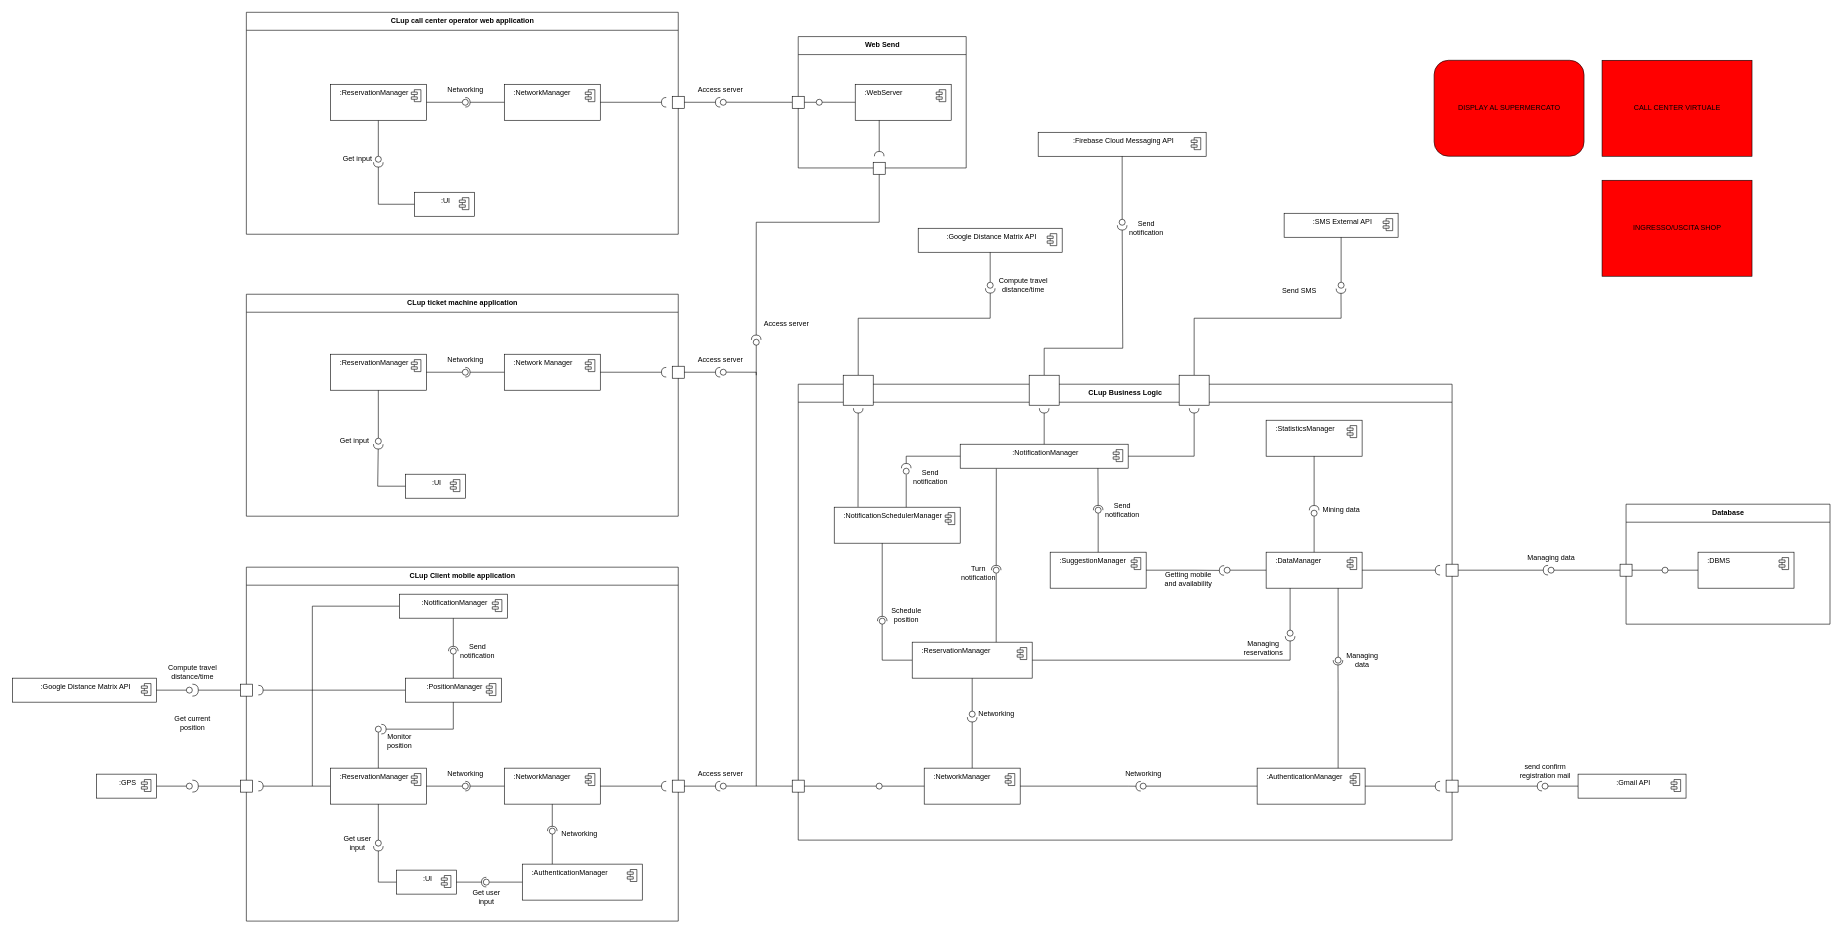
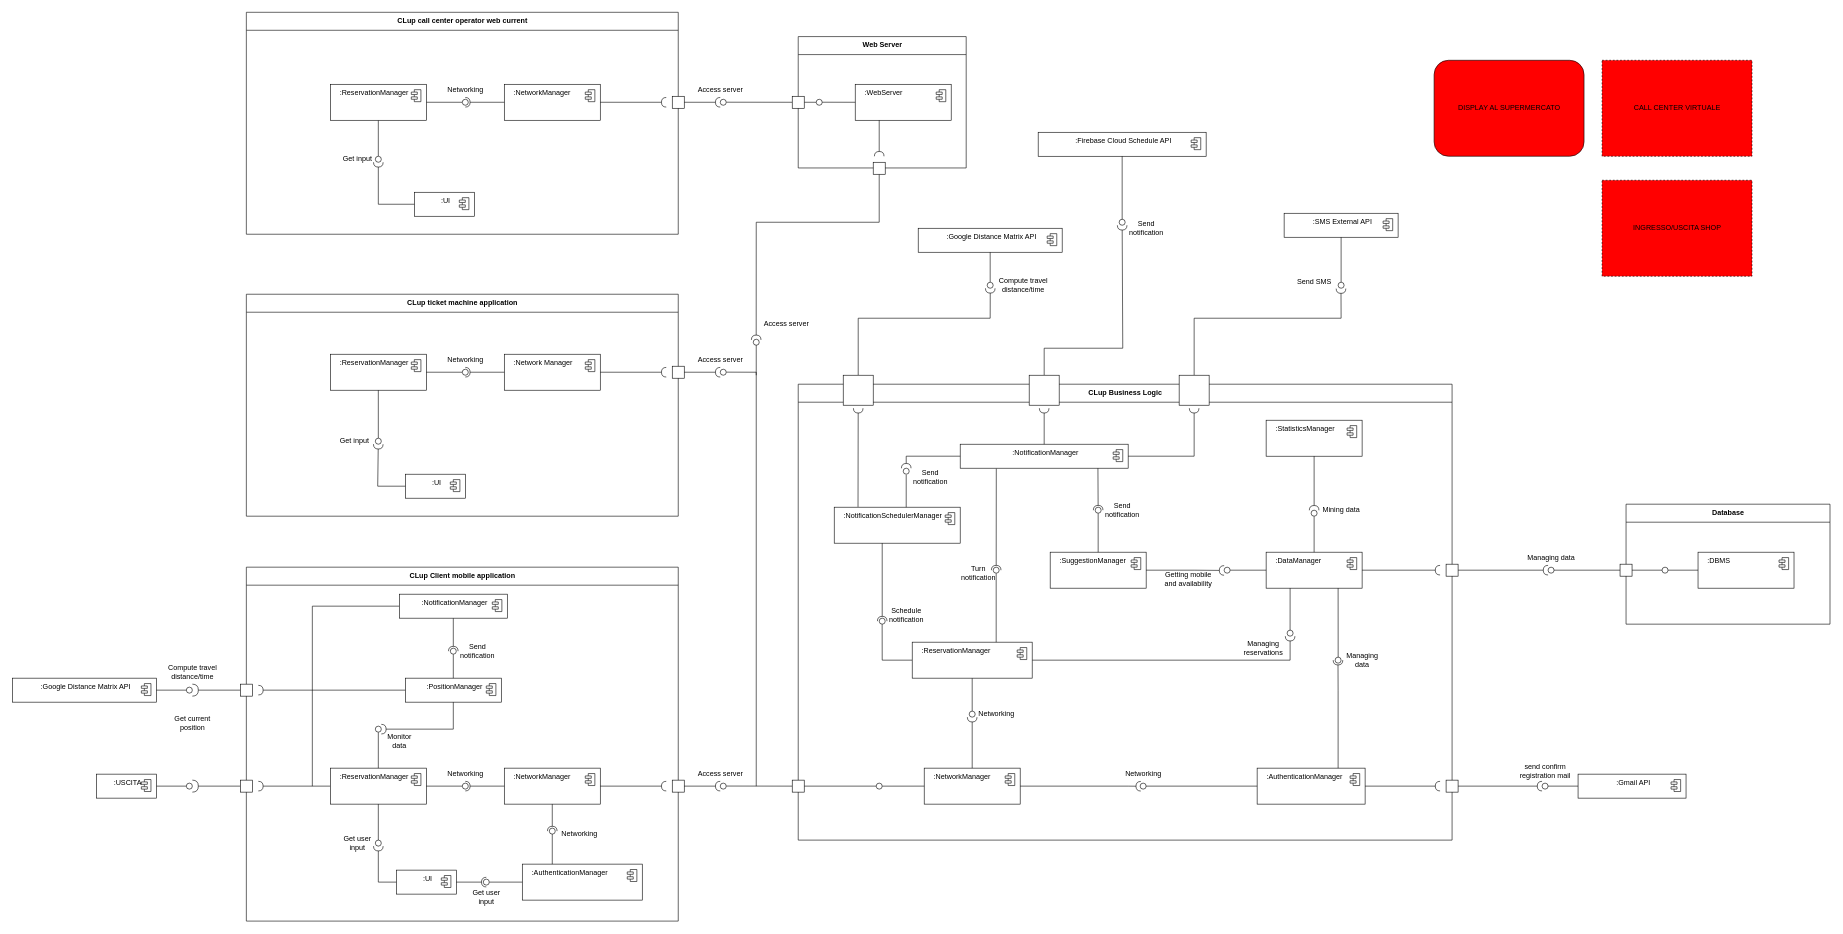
node "CLup call center operator web application": label "CLup call center operator web application" -> "CLup call center operator web current"
node "Web Send": label "Web Send" -> "Web Server"
node "CALL CENTER VIRTUALE": style solid -> dashed
node ":Firebase Cloud Messaging API": label ":Firebase Cloud Messaging API" -> ":Firebase Cloud Schedule API"
node "INGRESSO/USCITA SHOP": style solid -> dashed
node "Send SMS": moved (1299, 291) -> (1314, 282)
node "Schedule position": label "Schedule position" -> "Schedule notification"
node "Monitor position": label "Monitor position" -> "Monitor data"
node ":GPS": label ":GPS" -> ":USCITA"
